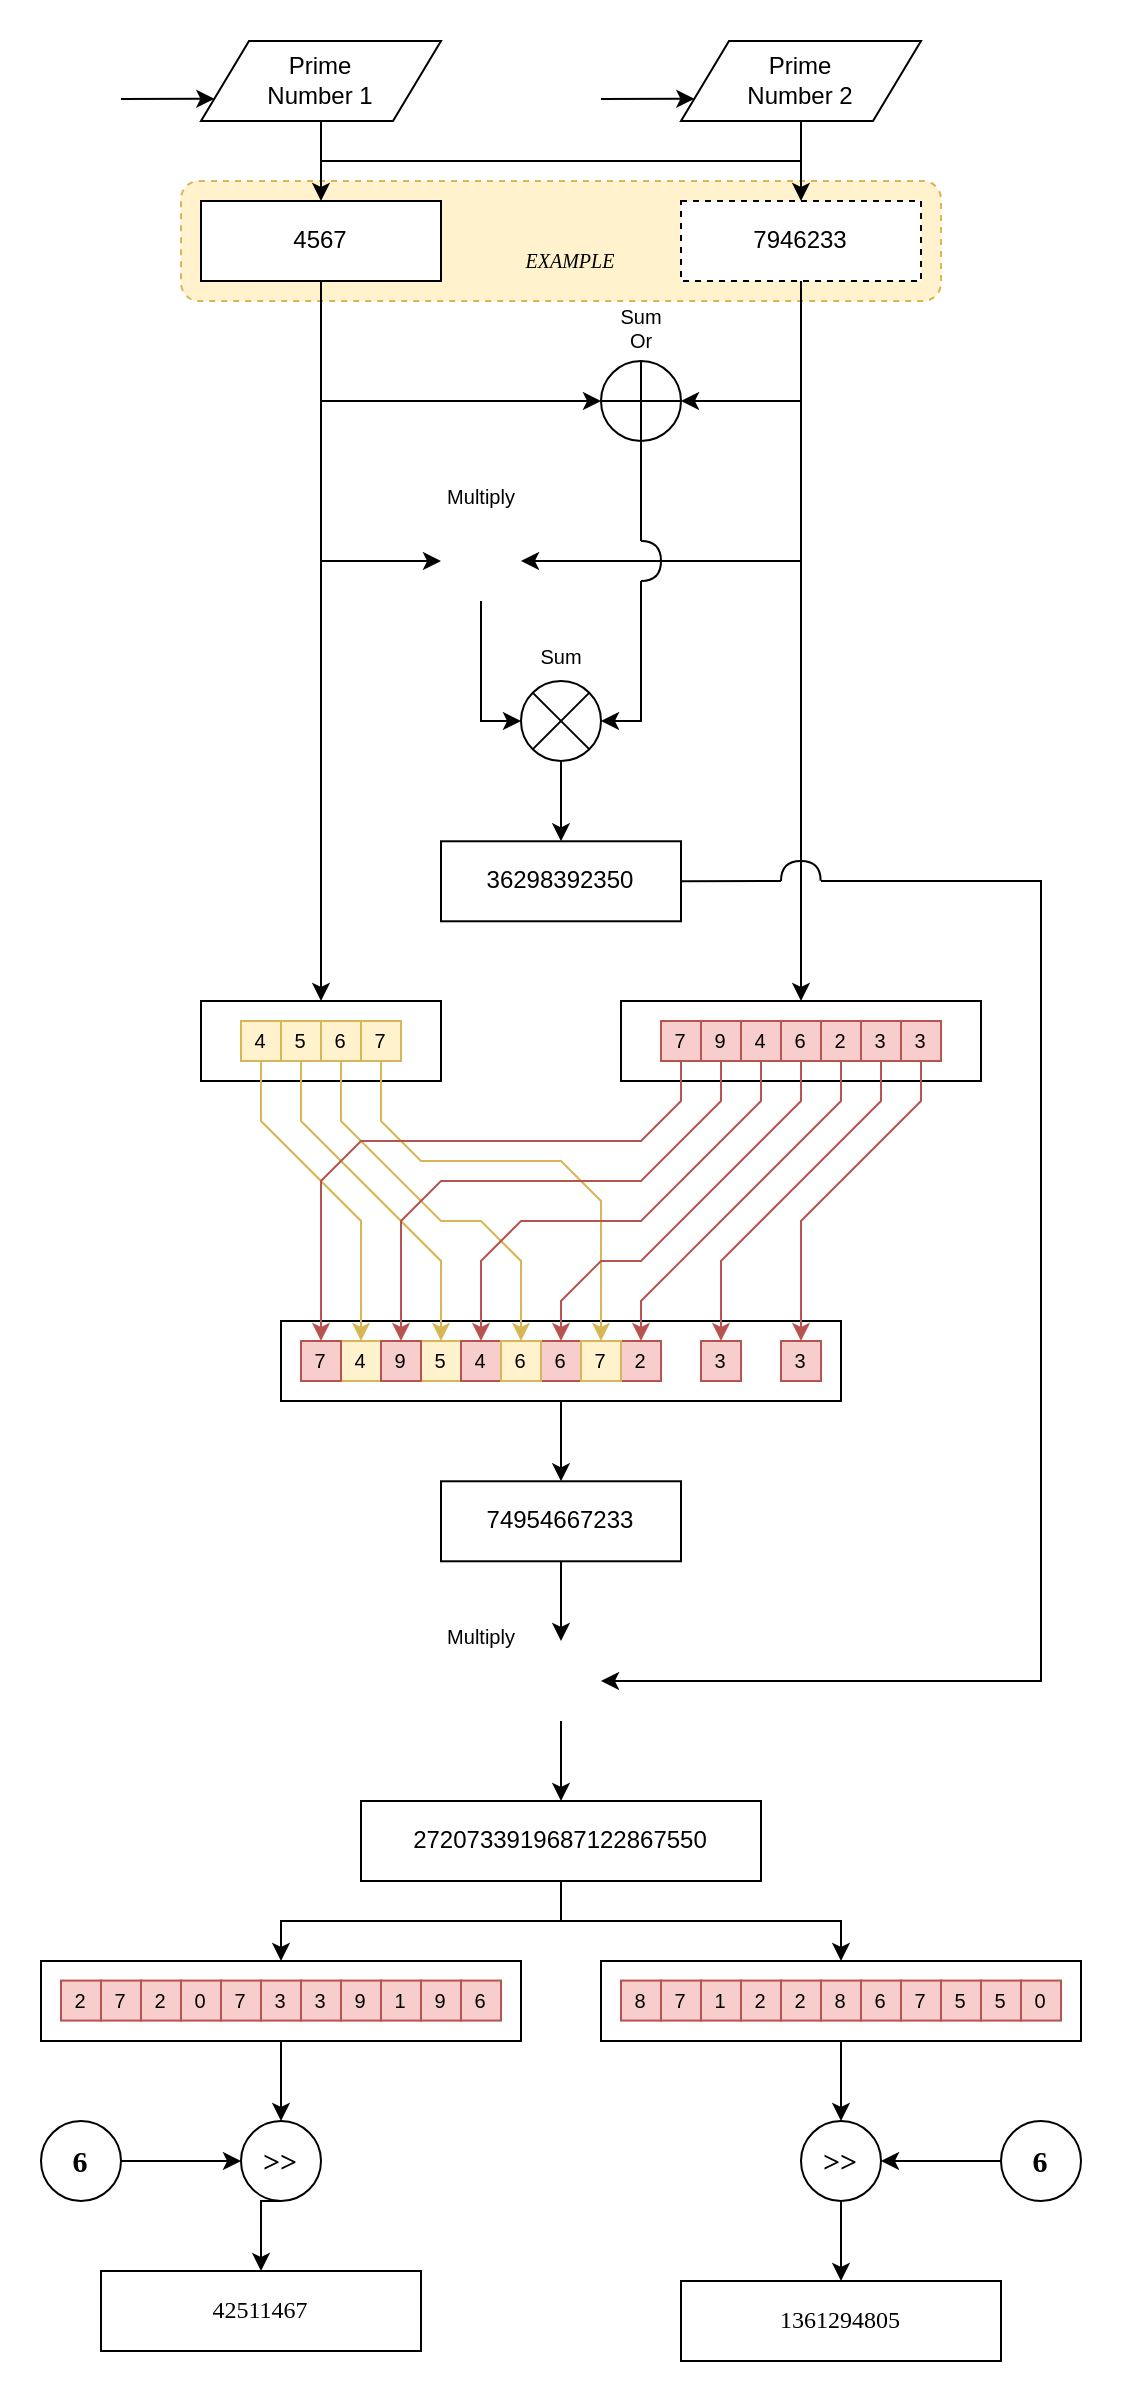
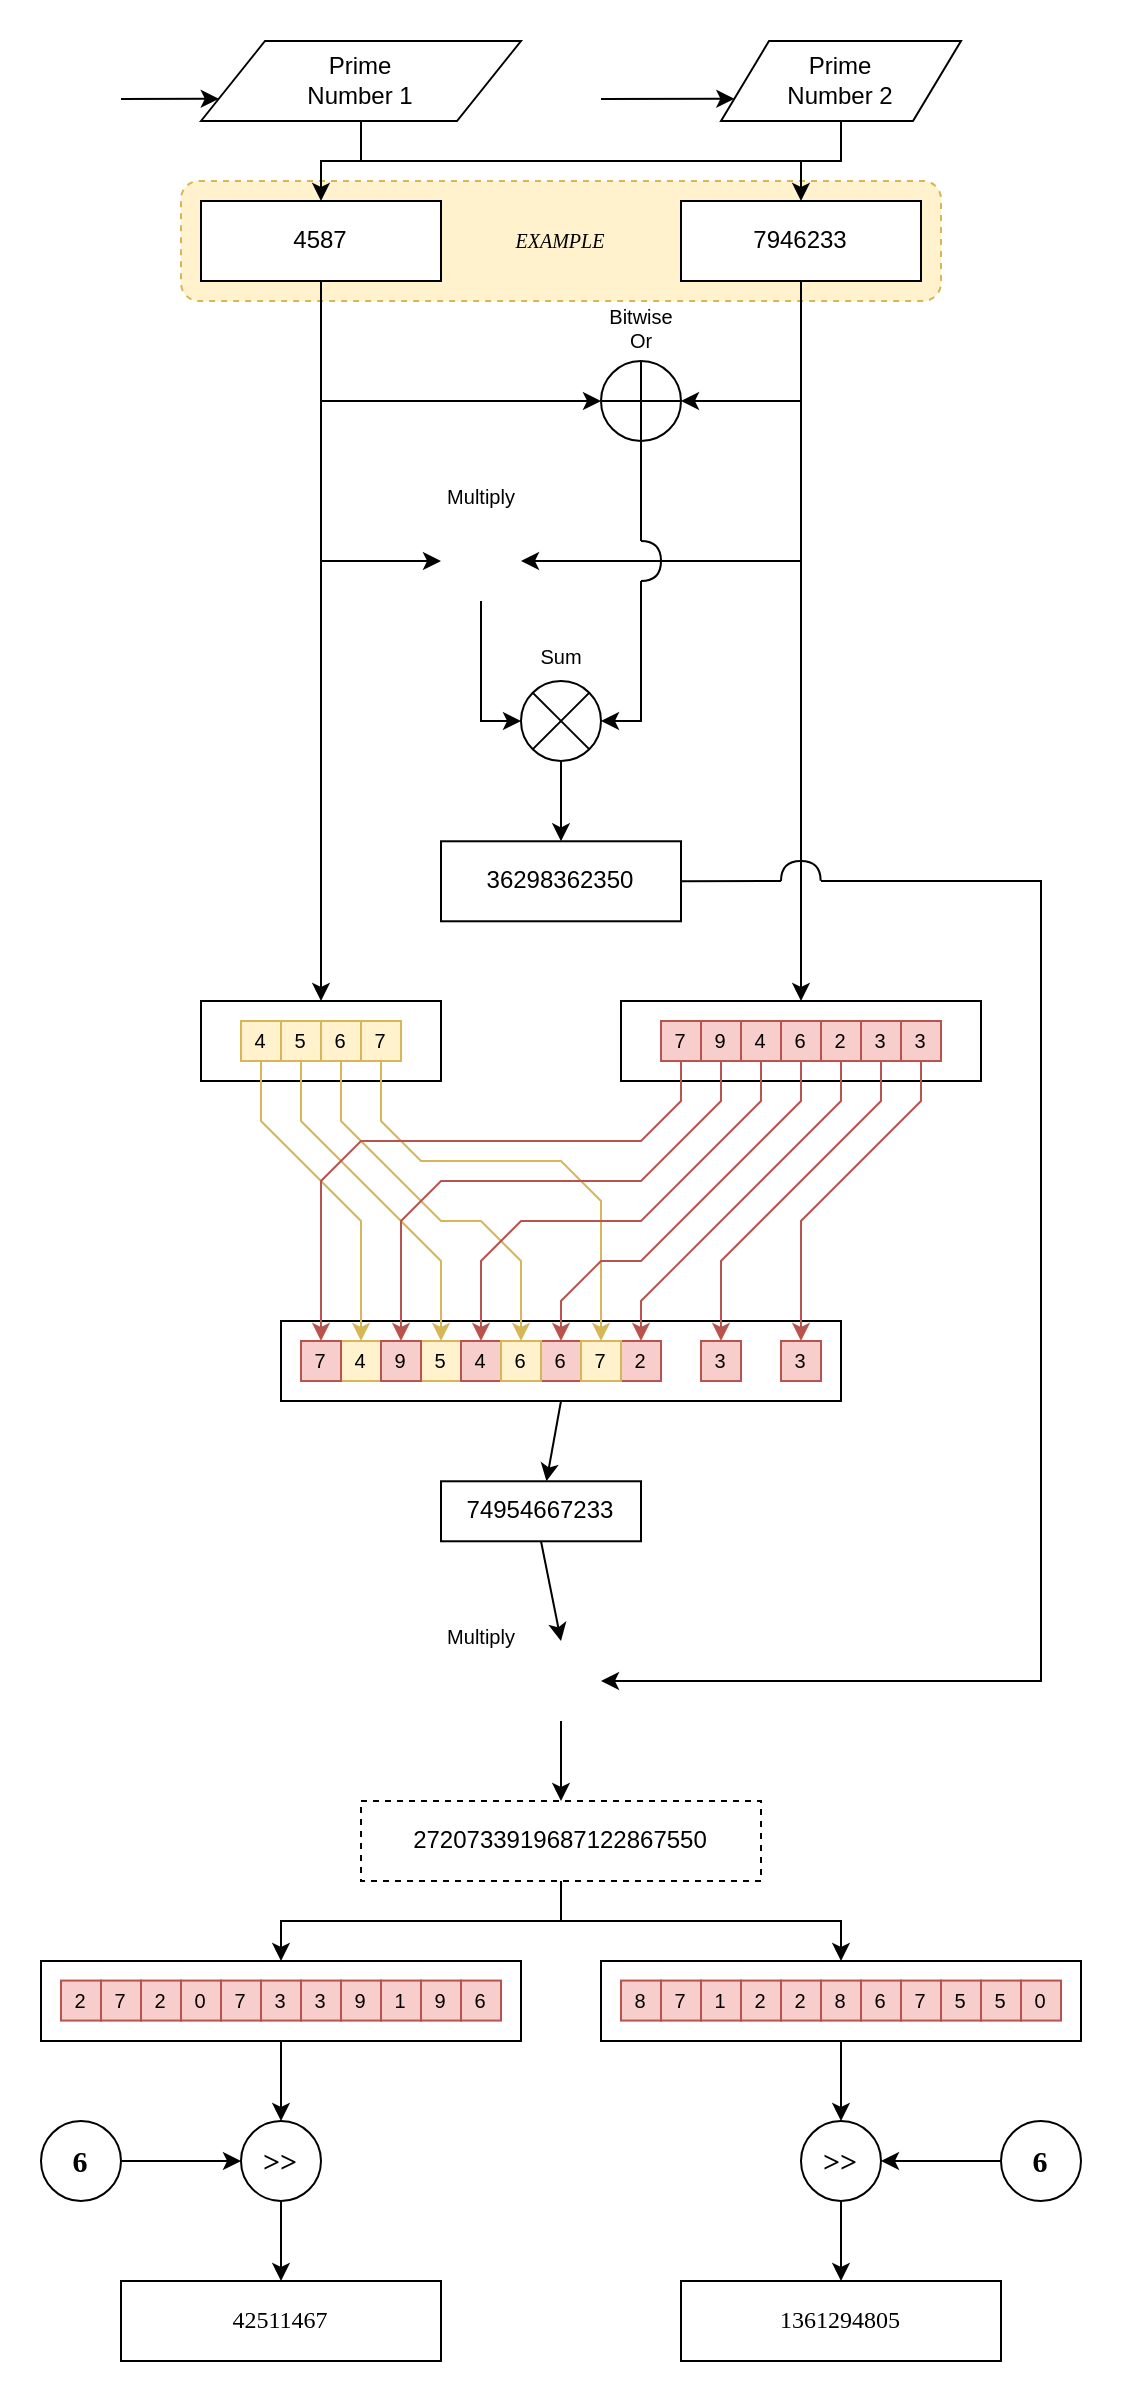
node "Prime Number 1": size 240x80 -> 320x80
node "Prime Number 2": moved (801, 81) -> (841, 81)
node "4567": label "4567" -> "4587"
node "7946233": style dashed -> solid
node "EXAMPLE": moved (571, 261) -> (561, 241)
node "Sum Or": label "Sum Or" -> "Bitwise Or"
node "36298392350": label "36298392350" -> "36298362350"
node "74954667233": size 240x80 -> 200x60
node "2720733919687122867550": style solid -> dashed
node "42511467": moved (261, 2311) -> (281, 2321)
